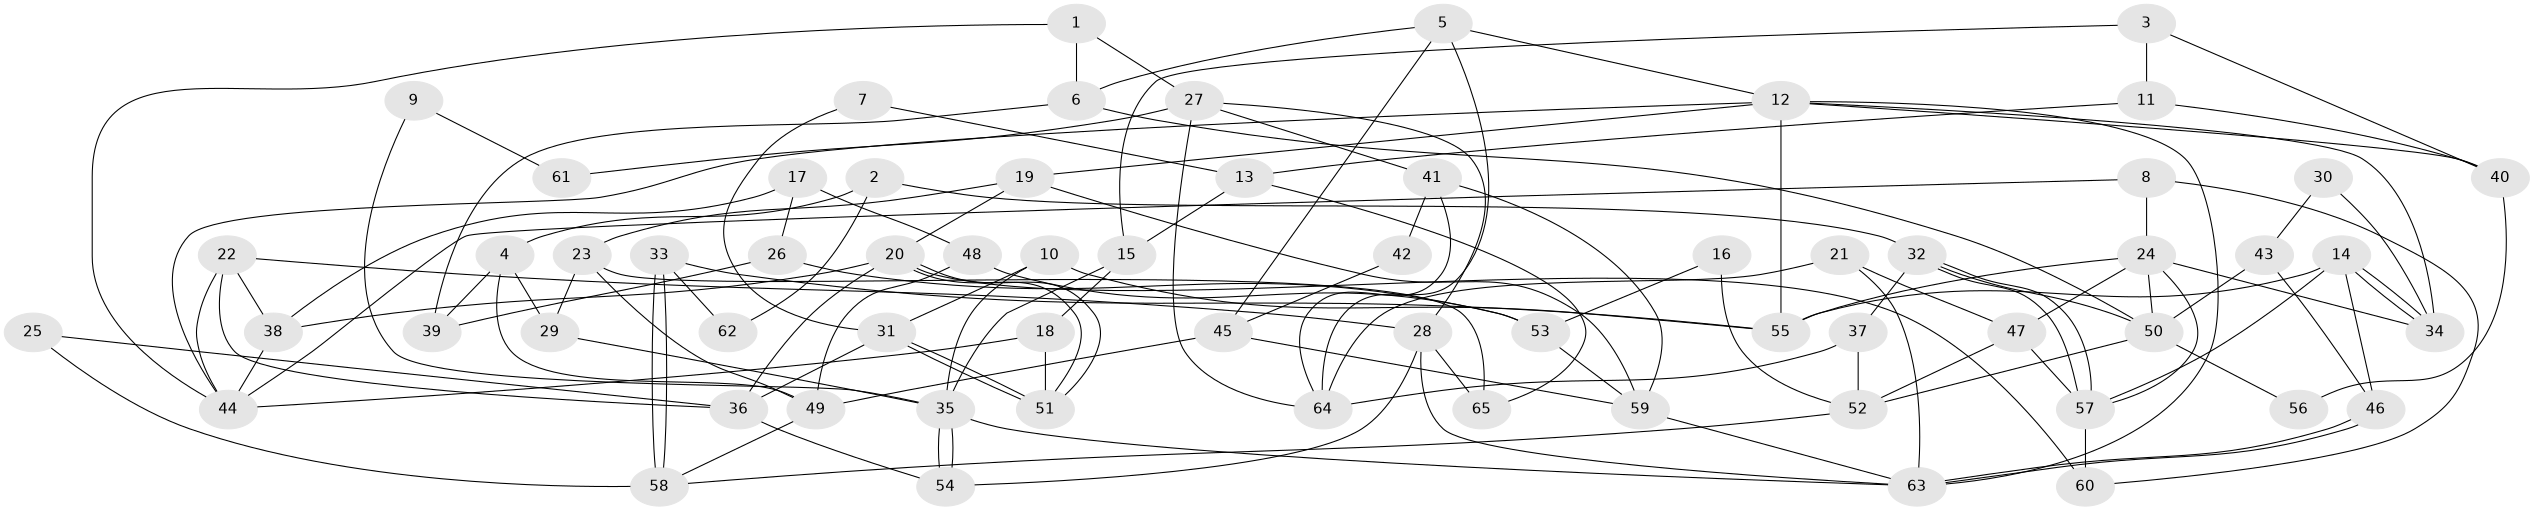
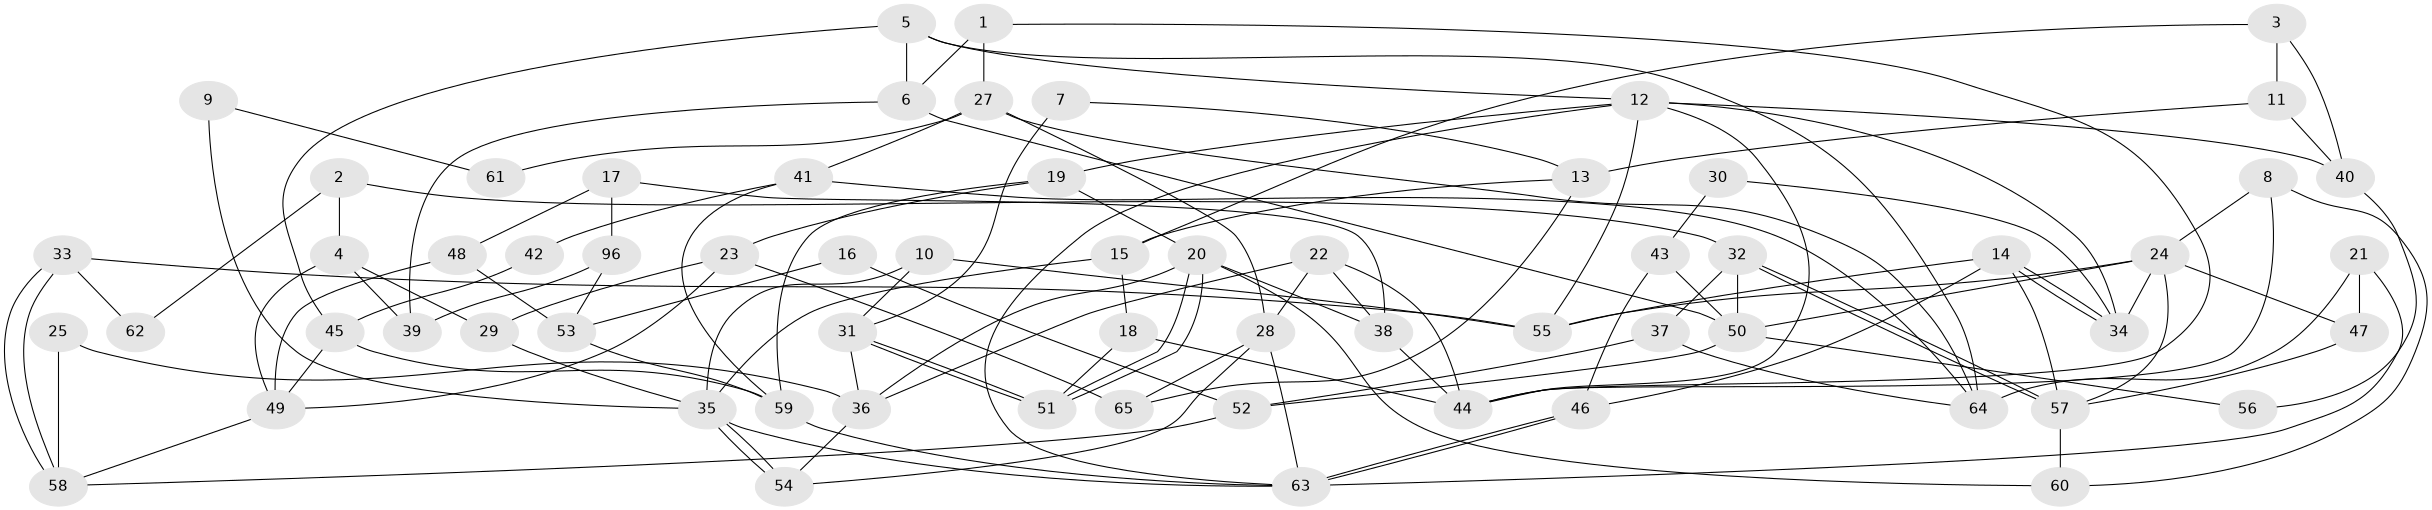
node "26": label "26" -> "96"
edge "47" -- "52": removed
